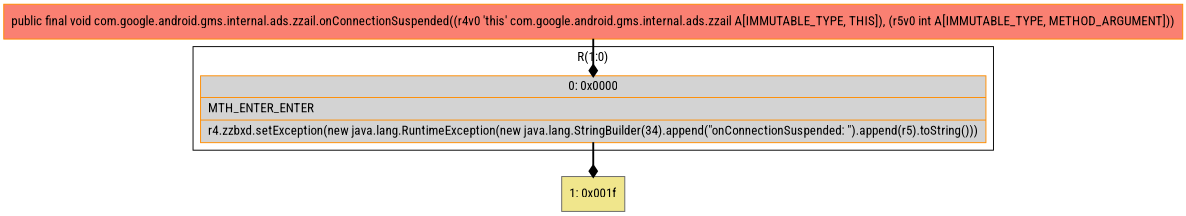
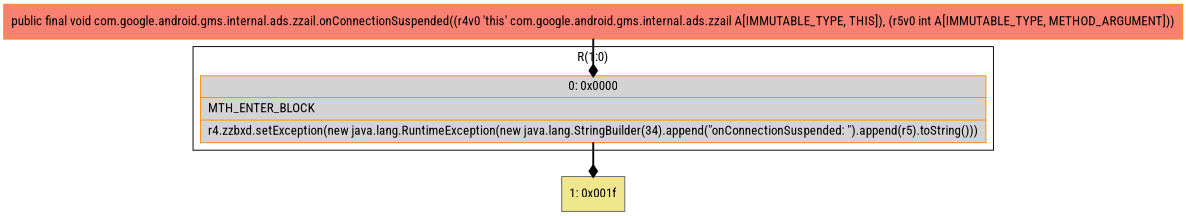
node "0: 0x0000": text "MTH_ENTER_ENTER" -> "MTH_ENTER_BLOCK"
